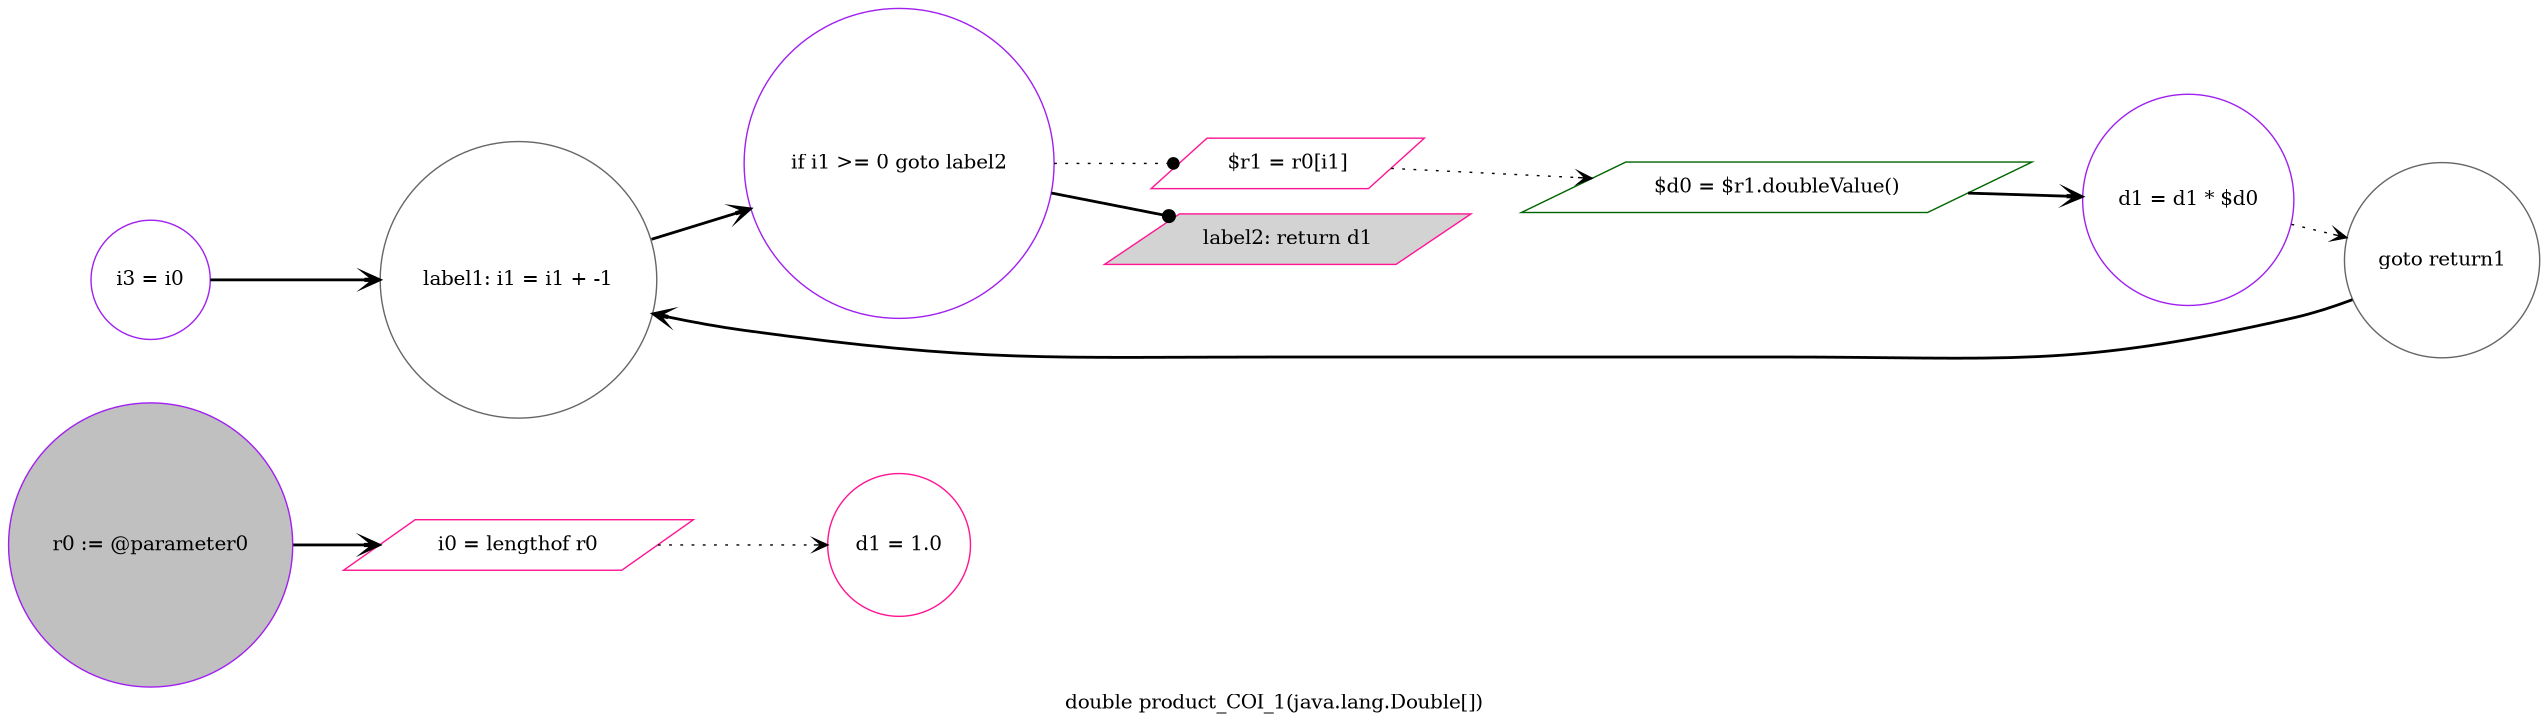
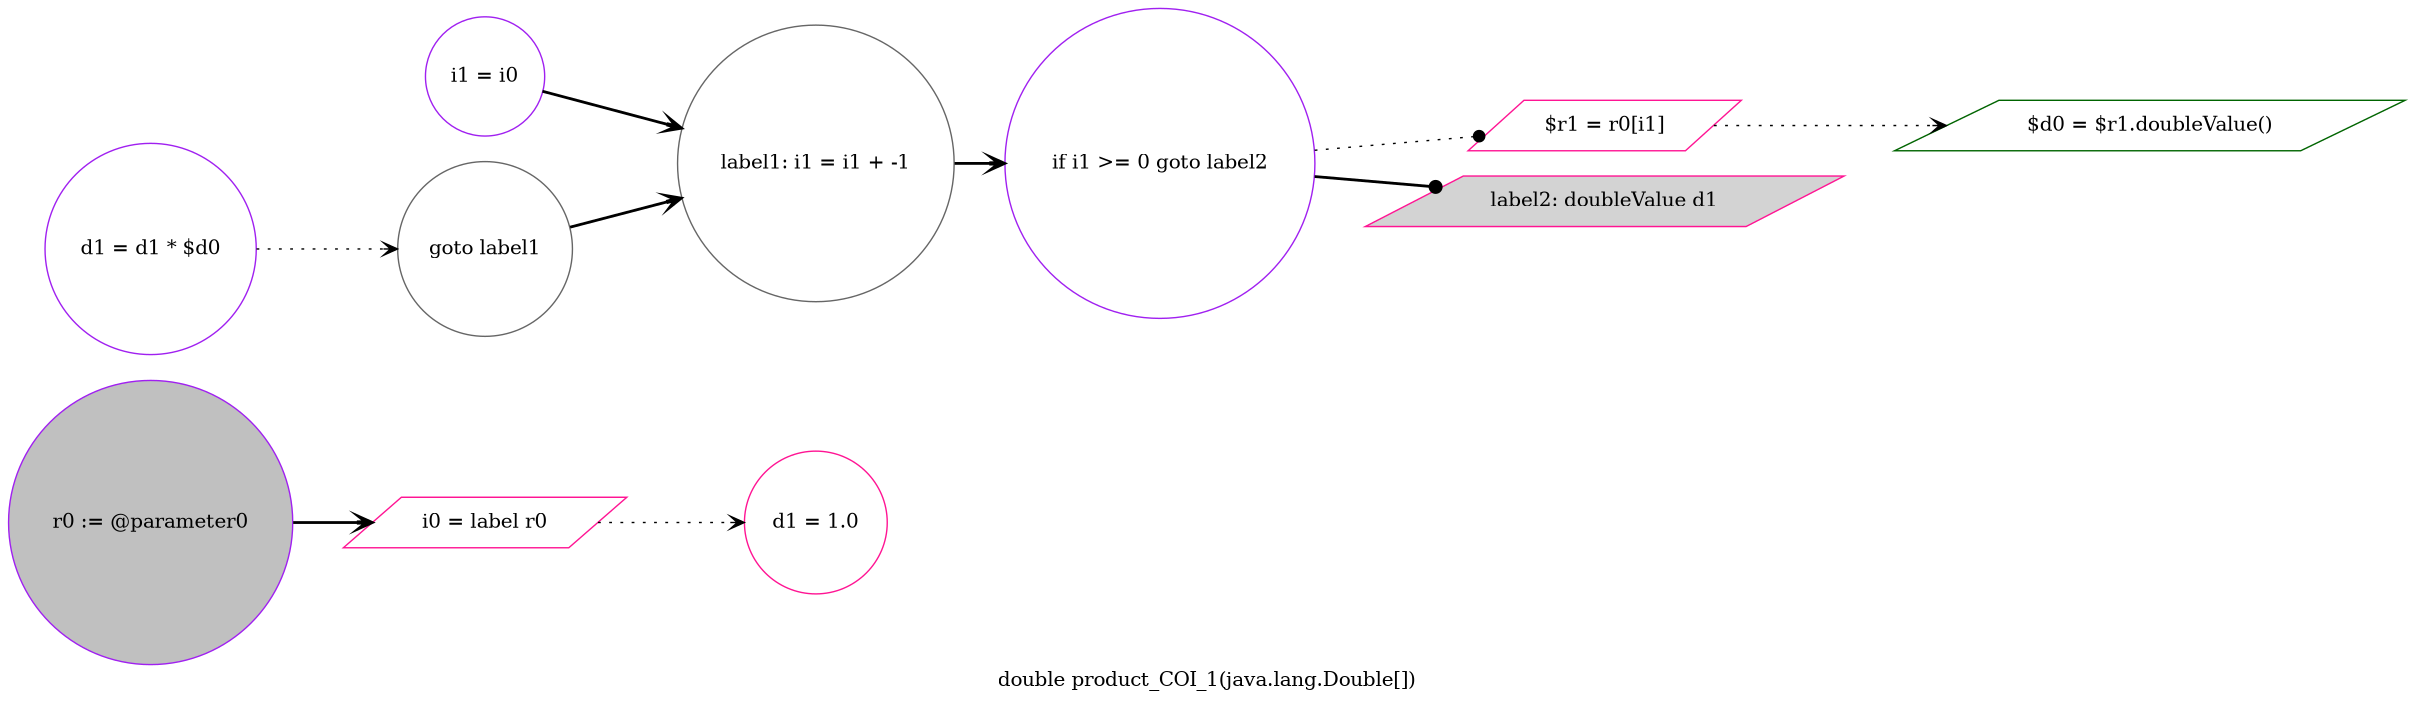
edge "$d0 = $r1.doubleValue()" -> "d1 = d1 * $d0": removed
node "label2: return d1": label "label2: return d1" -> "label2: doubleValue d1"
node "goto return1": label "goto return1" -> "goto label1"
node "i3 = i0": label "i3 = i0" -> "i1 = i0"
node "i0 = lengthof r0": label "i0 = lengthof r0" -> "i0 = label r0"
